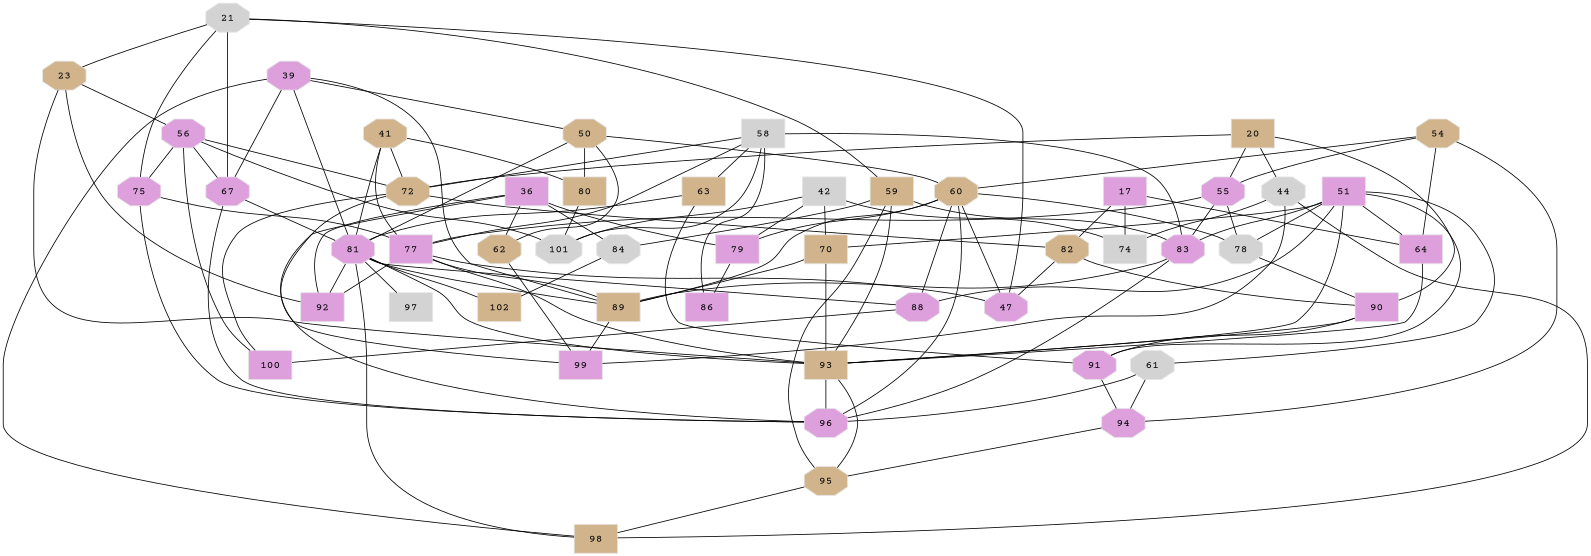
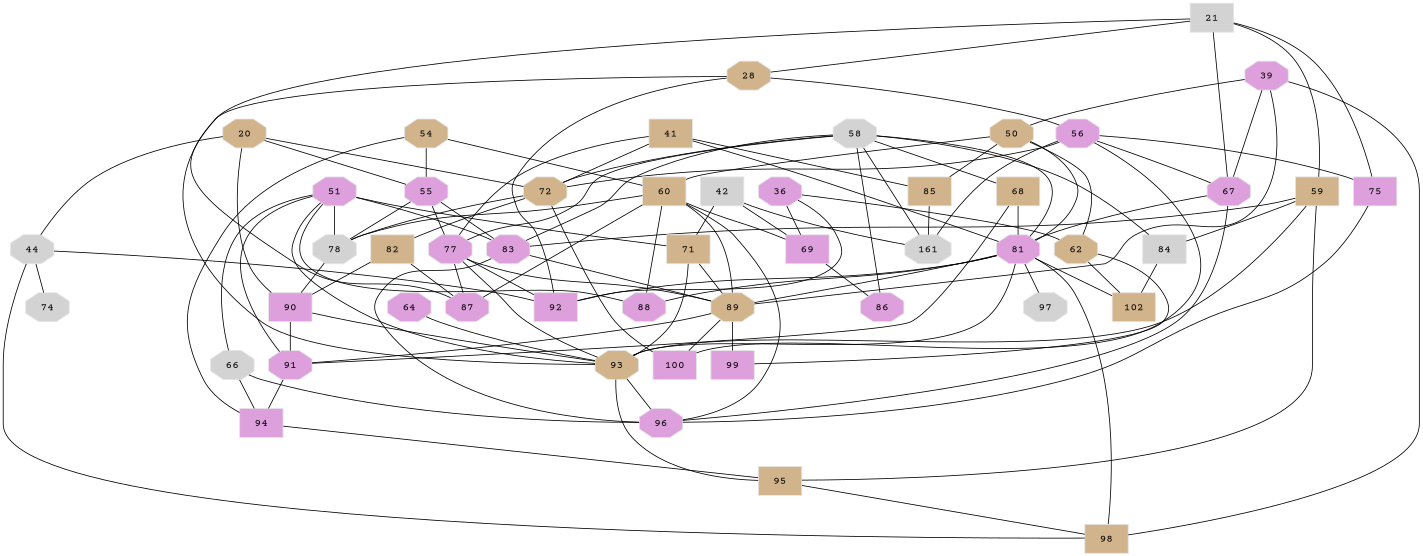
node "21": shape octagon -> box
node "23": label "23" -> "28"
node "41": shape octagon -> box
node "58": shape box -> octagon
node "20": shape box -> octagon
edge "39" -- "81": now "58" -- "81"
node "75": shape octagon -> box
node "36": shape box -> octagon
node "80": label "80" -> "85"
node "63": label "63" -> "68"
node "60": shape octagon -> box
node "17": removed
node "51": shape box -> octagon
edge "54" -- "64": removed
edge "75" -- "77": removed
edge "42" -- "74": removed
edge "51" -- "64": removed
edge "36" -- "84": now "58" -- "84"
node "77": shape box -> octagon
node "101": label "101" -> "161"
node "84": shape octagon -> box
node "79": label "79" -> "69"
node "70": label "70" -> "71"
node "82": shape octagon -> box
node "74": shape box -> octagon
node "64": shape box -> octagon
edge "62" -- "102": added
node "97": shape box -> octagon
node "89": shape box -> octagon
node "86": shape box -> octagon
node "47": label "47" -> "87"
edge "44" -- "99": now "44" -- "92"
edge "88" -- "100": now "89" -- "100"
edge "72" -- "99": now "72" -- "78"
edge "89" -- "91": added
node "93": shape box -> octagon
node "61": label "61" -> "66"
edge "36" -- "96": removed
node "94": shape octagon -> box
node "95": shape octagon -> box
